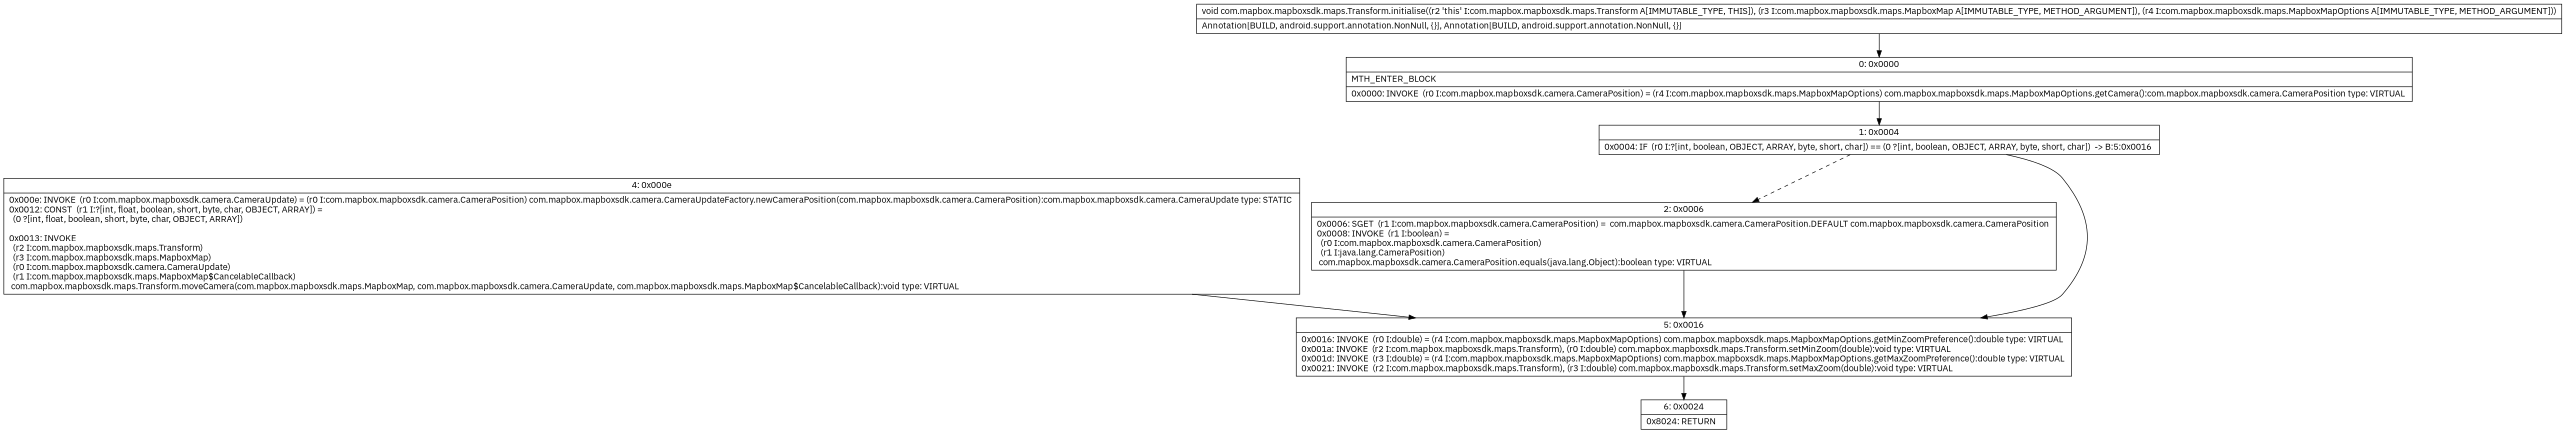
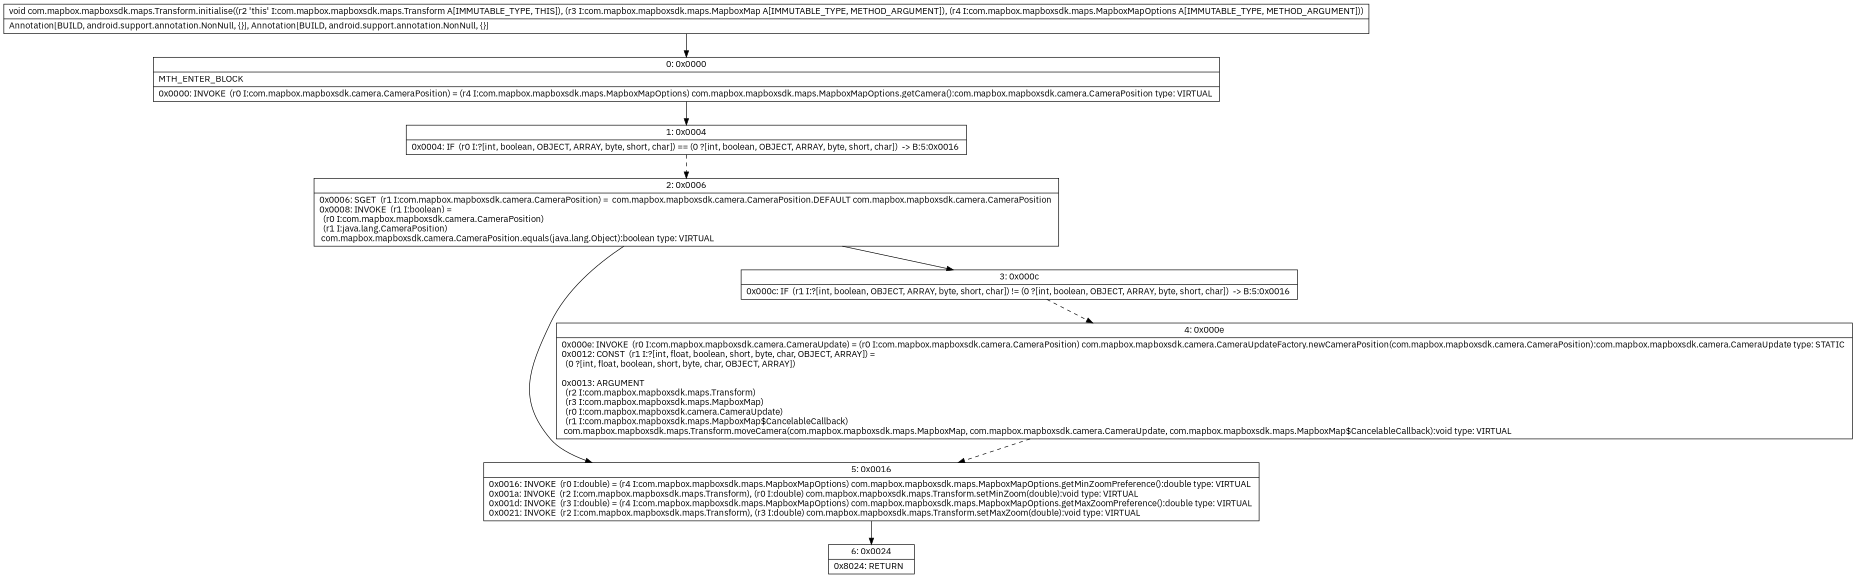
node "4: 0x000e": text "0x0013: INVOKE" -> "0x0013: ARGUMENT"
edge "1: 0x0004" -> "5: 0x0016": removed
node "3: 0x000c": added
edge "4: 0x000e" -> "5: 0x0016": style solid -> dashed
